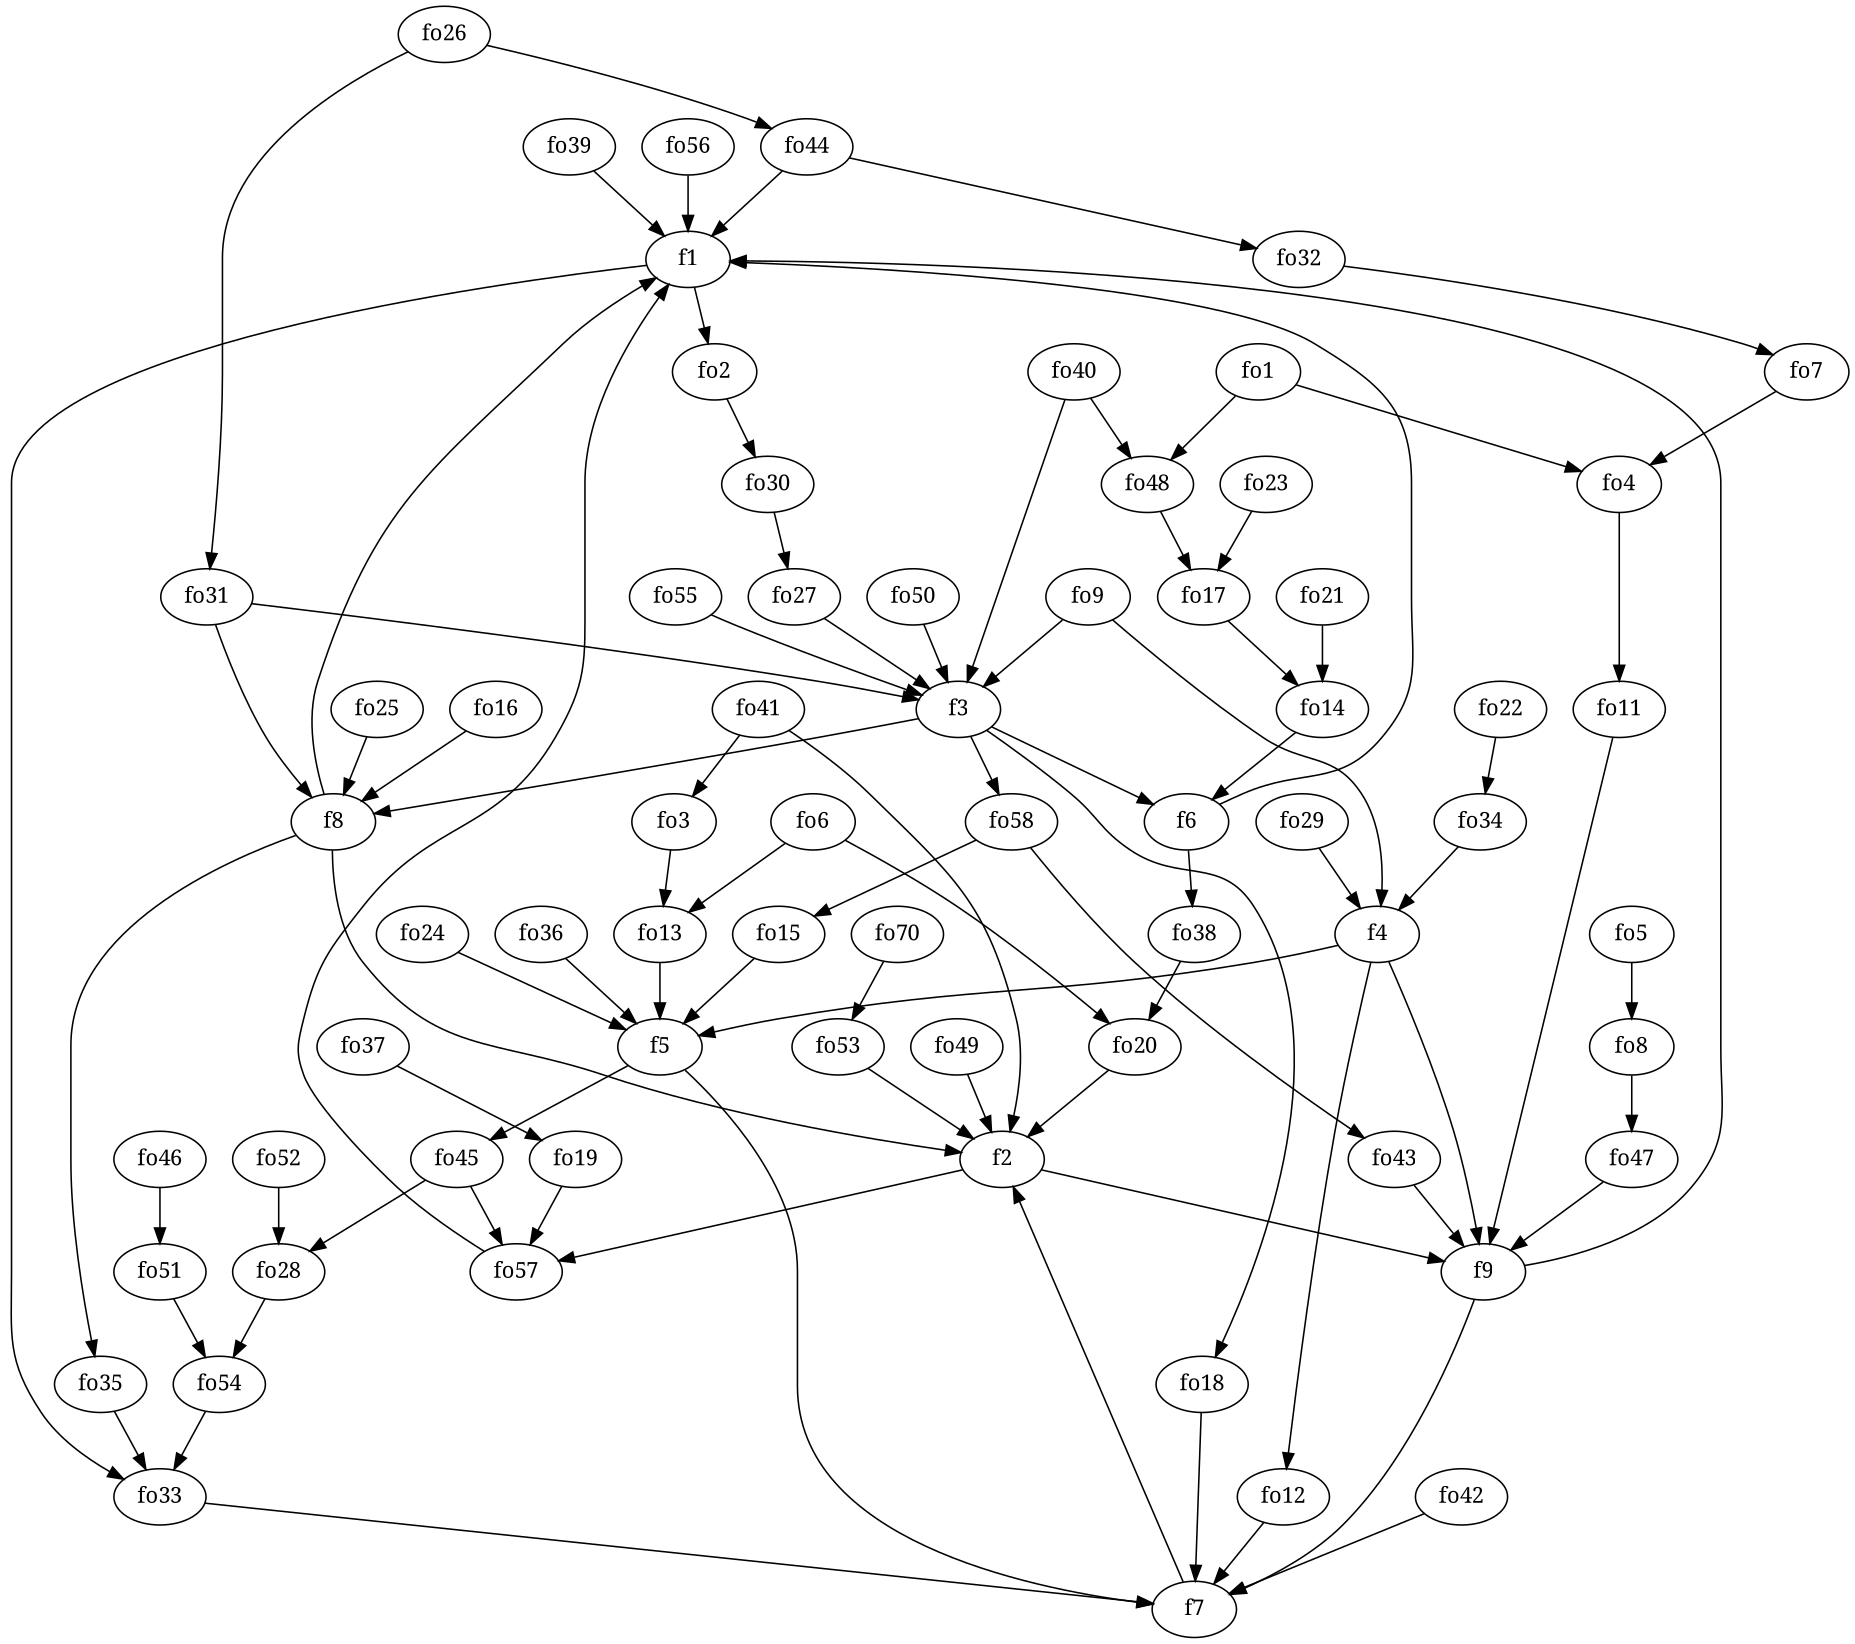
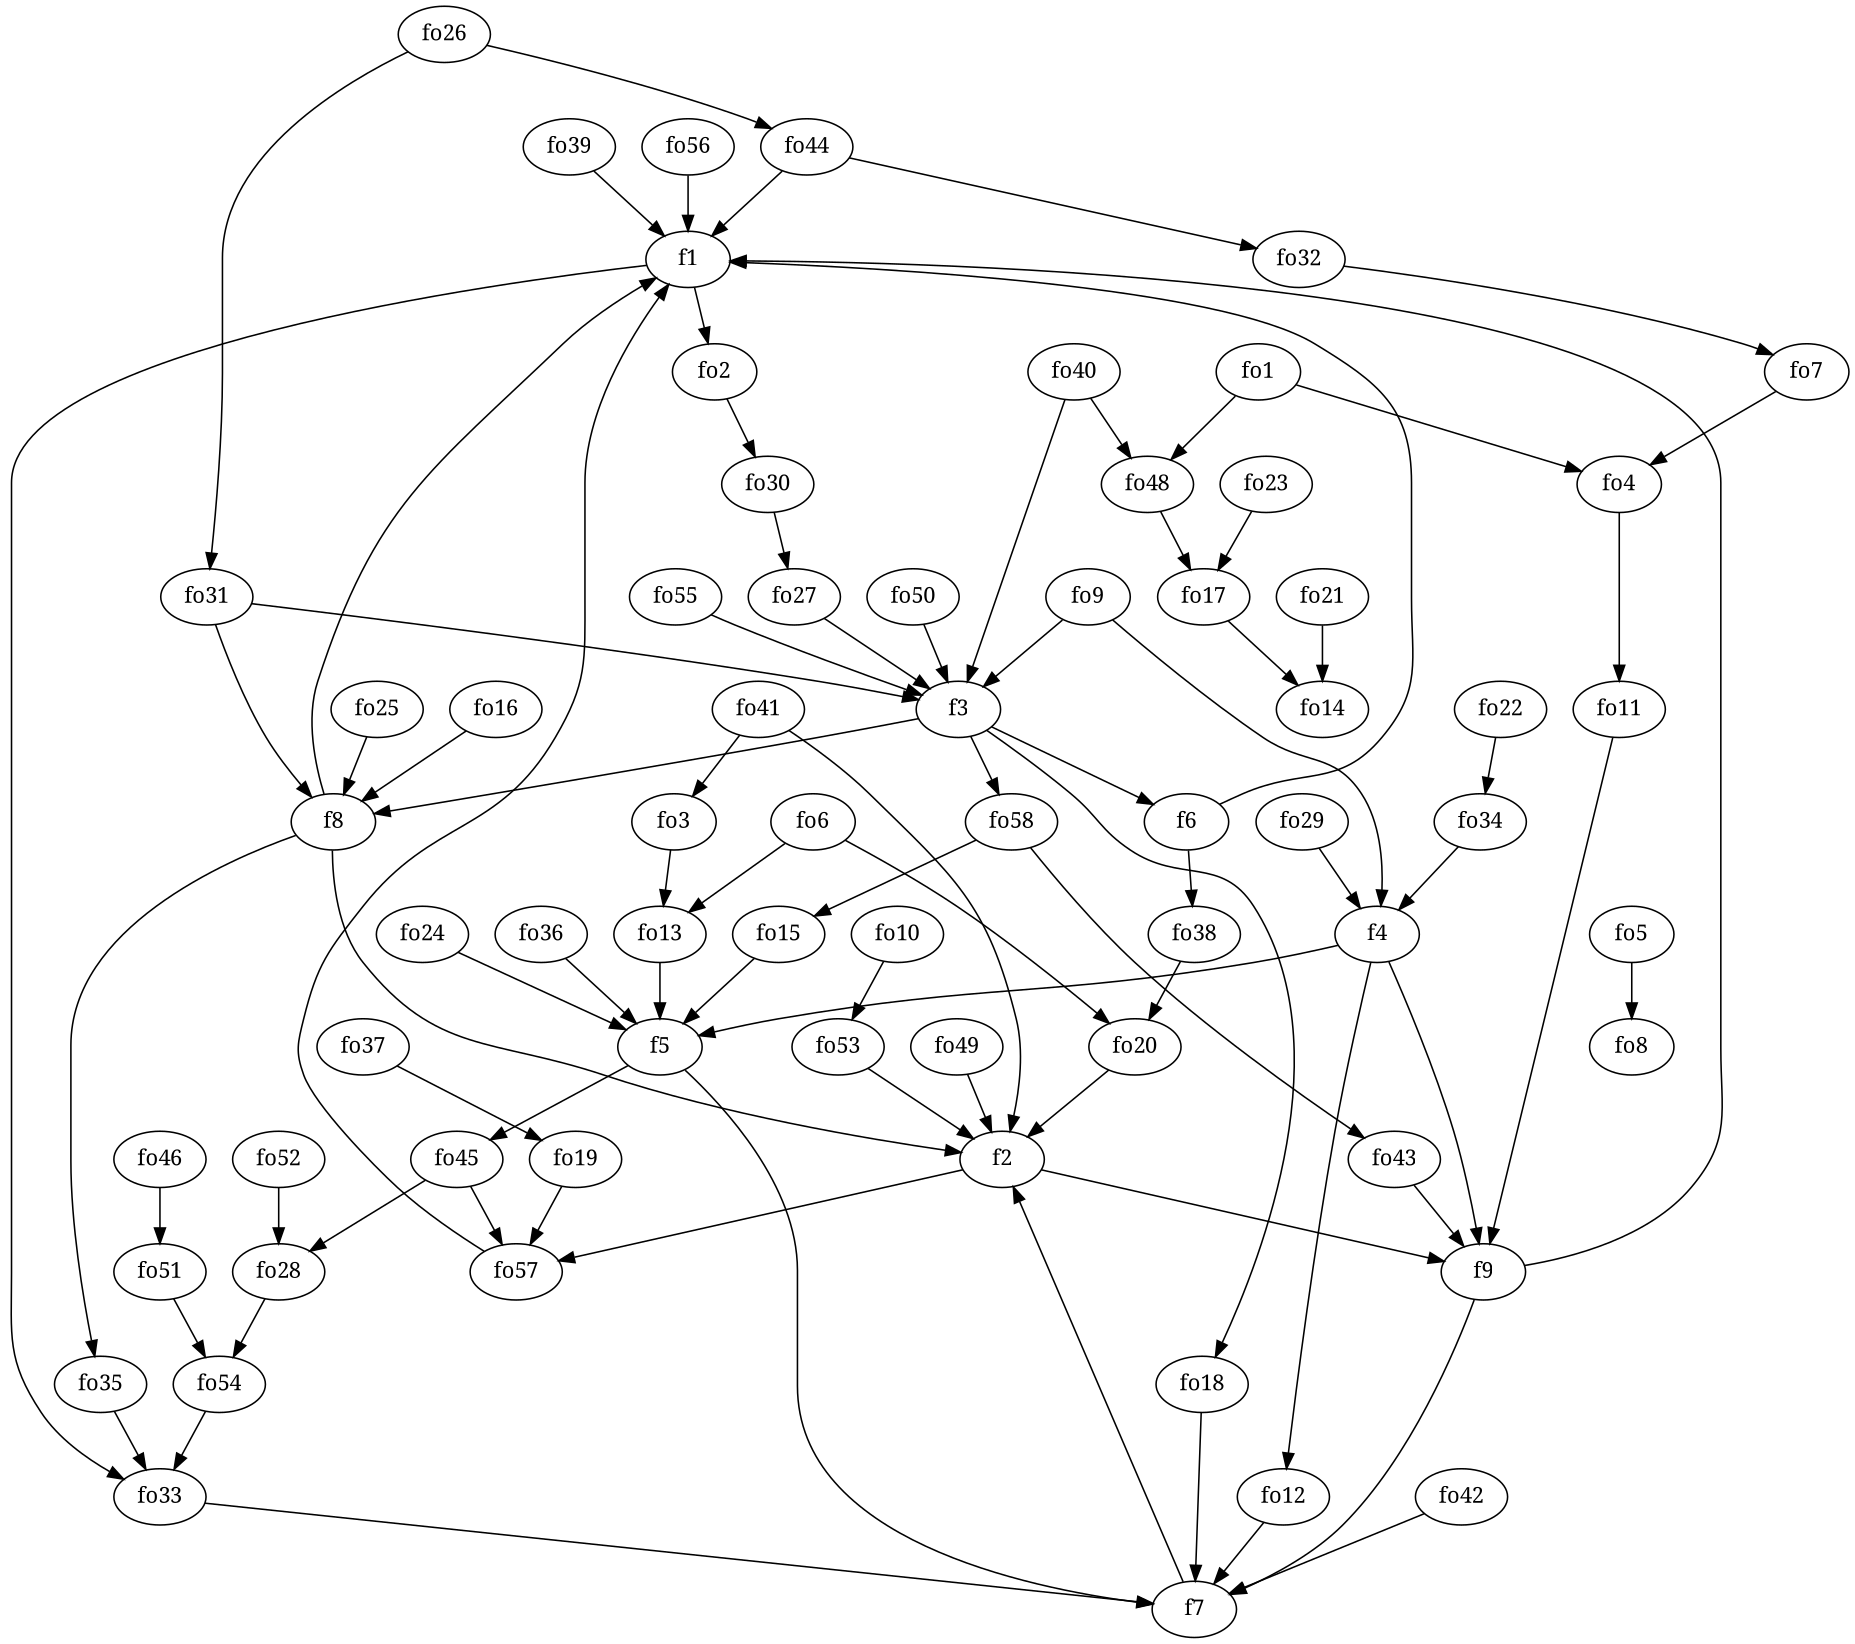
edge "fo14" -> "f6": removed
node "fo70": label "fo70" -> "fo10"
node "fo47": removed
